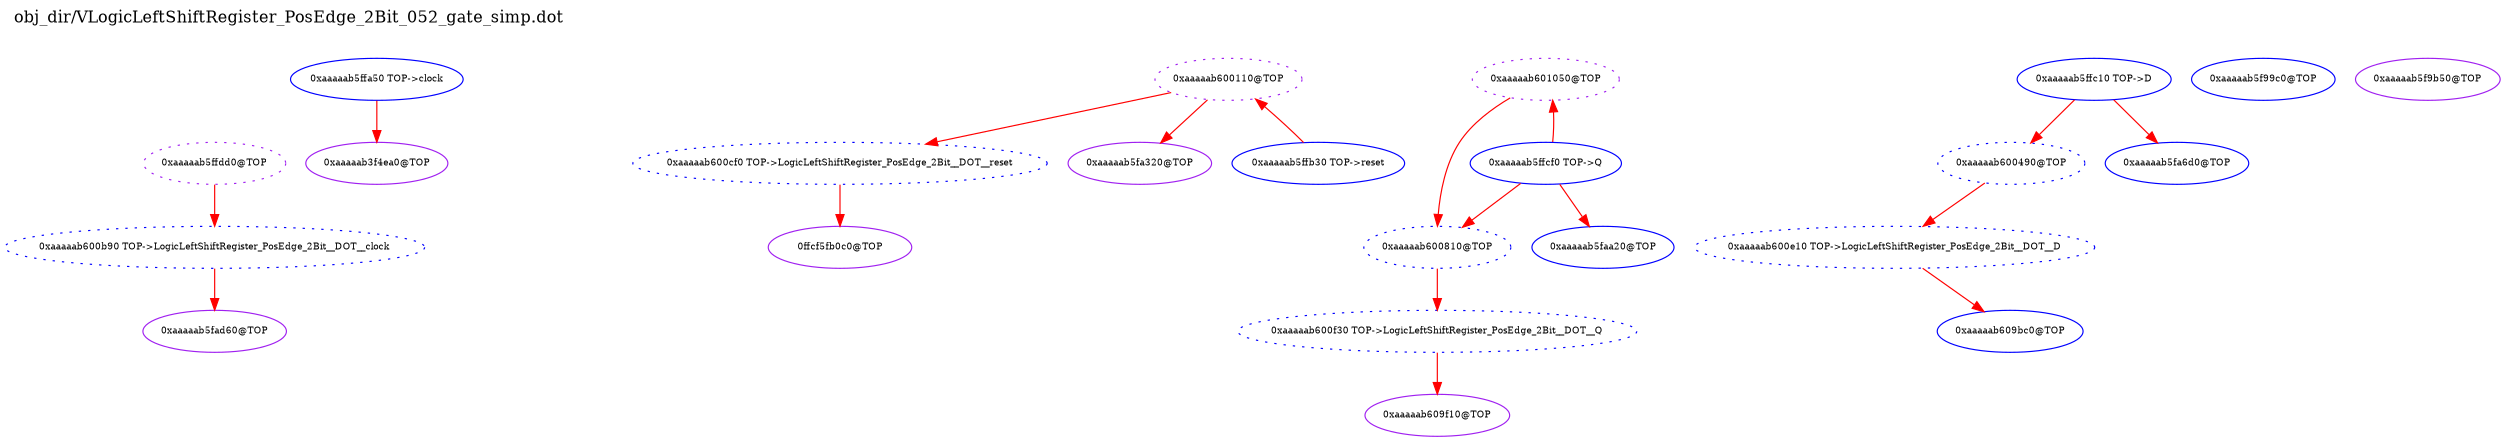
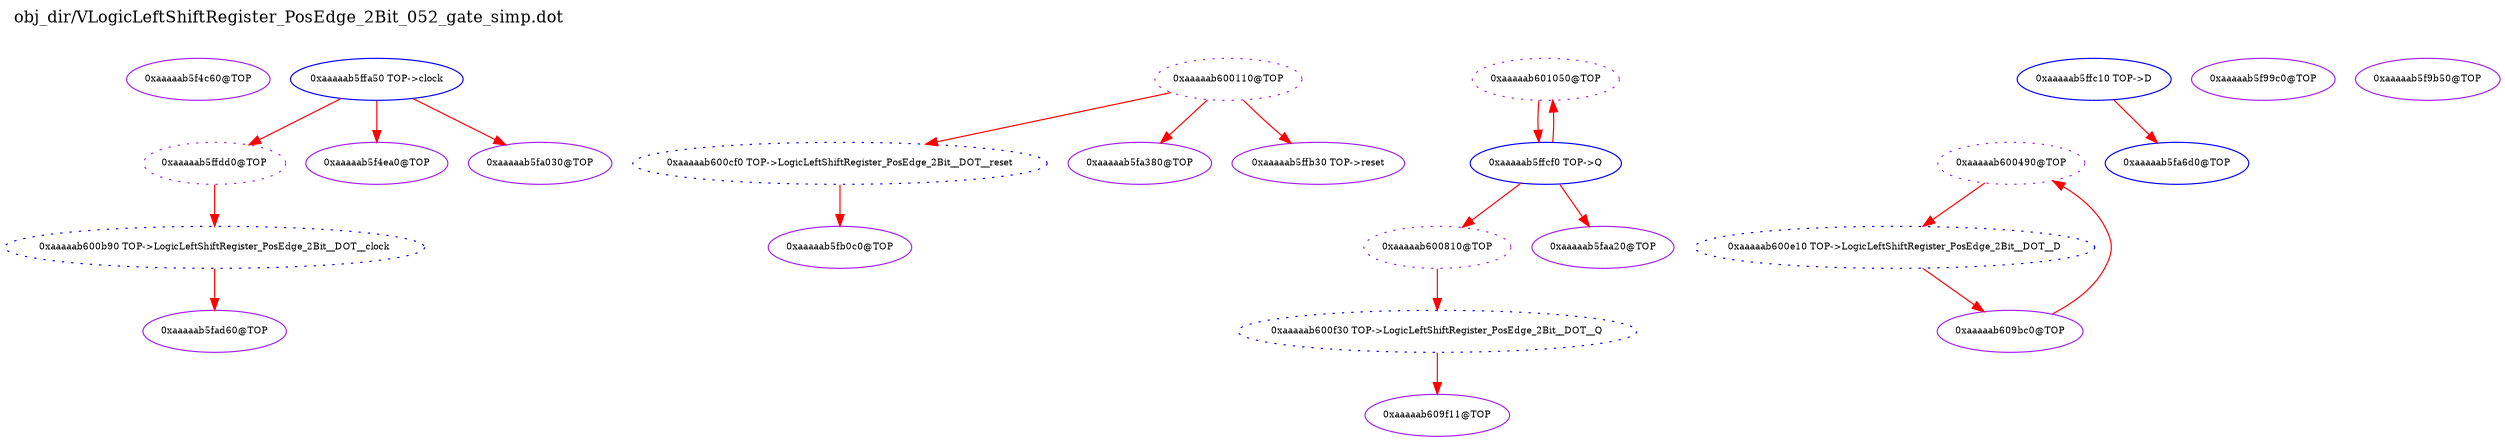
node "0xaaaaab5f4c60@TOP": added
node "0xaaaaab5f99c0@TOP": color blue -> purple
edge "0xaaaaab5ffc10 TOP->D" -> "0xaaaaab600490@TOP": now "0xaaaaab609bc0@TOP" -> "0xaaaaab600490@TOP"
edge "0xaaaaab5ffa50 TOP->clock" -> "0xaaaaab5ffdd0@TOP": added
edge "0xaaaaab5ffb30 TOP->reset" -> "0xaaaaab600110@TOP": reversed
edge "0xaaaaab601050@TOP" -> "0xaaaaab600810@TOP": now "0xaaaaab601050@TOP" -> "0xaaaaab5ffcf0 TOP->Q"
node "0xaaaaab3f4ea0@TOP": label "0xaaaaab3f4ea0@TOP" -> "0xaaaaab5f4ea0@TOP"
node "0xaaaaab5fa030@TOP": added
node "0xaaaaab5fa320@TOP": label "0xaaaaab5fa320@TOP" -> "0xaaaaab5fa380@TOP"
node "0xaaaaab5ffb30 TOP->reset": color blue -> purple
node "0xaaaaab600490@TOP": color blue -> purple
node "0ffcf5fb0c0@TOP": label "0ffcf5fb0c0@TOP" -> "0xaaaaab5fb0c0@TOP"
node "0xaaaaab600810@TOP": color blue -> purple
node "0xaaaaab5faa20@TOP": color blue -> purple
node "0xaaaaab609bc0@TOP": color blue -> purple
node "0xaaaaab609f10@TOP": label "0xaaaaab609f10@TOP" -> "0xaaaaab609f11@TOP"
